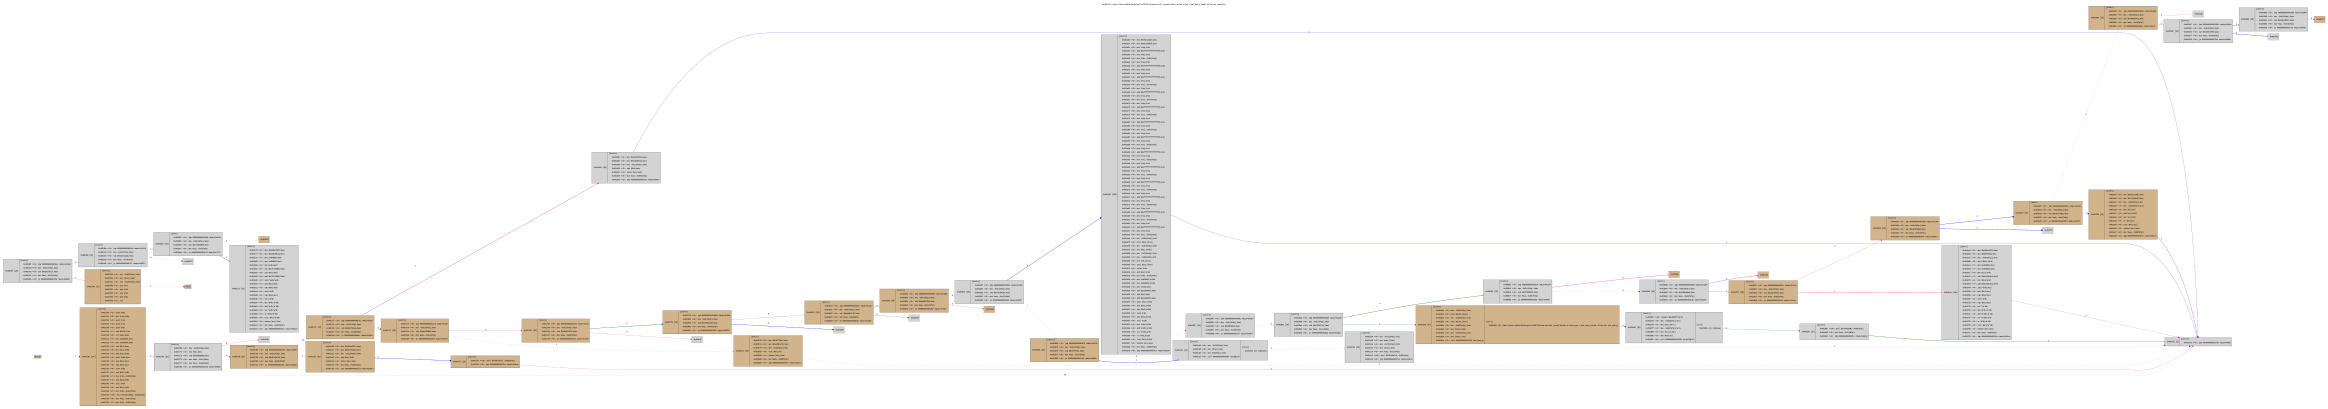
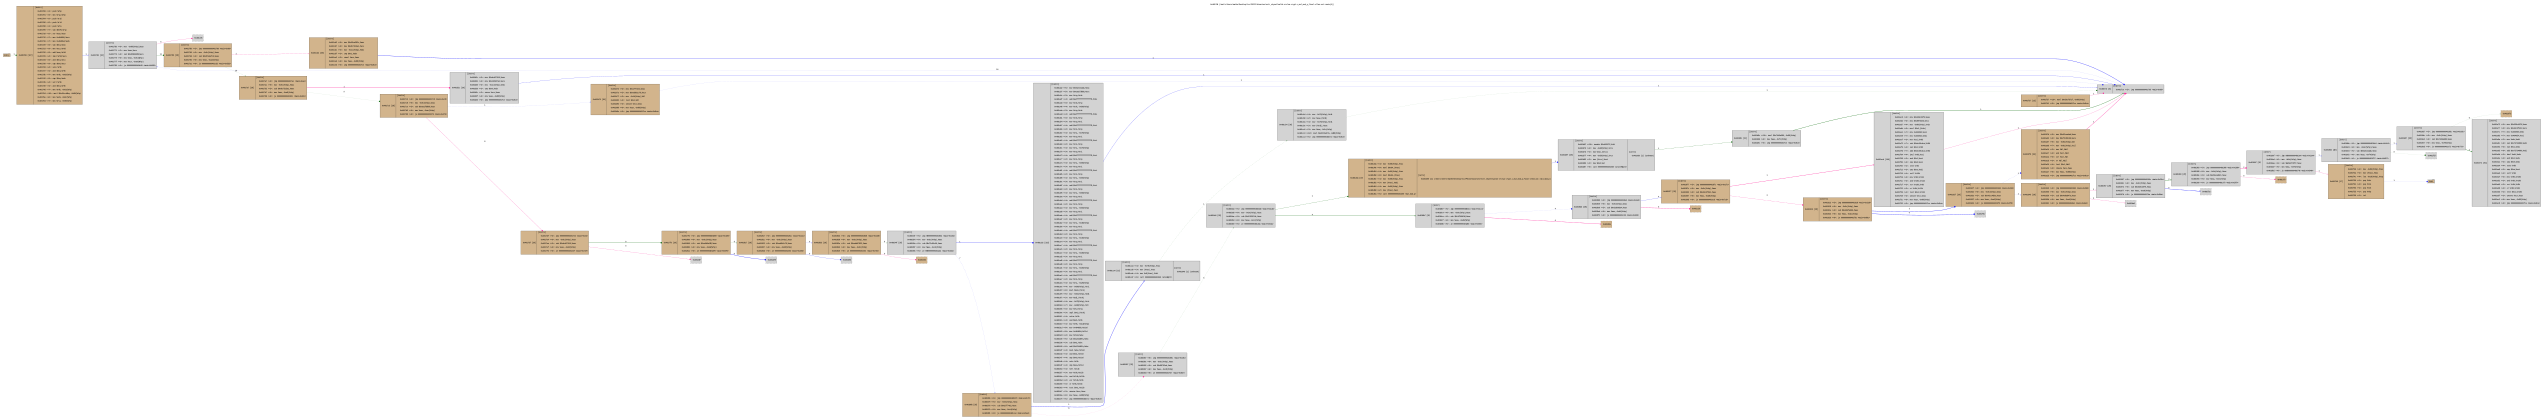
edge "0x401983 [28]" -> "0x40199f [28]": added, label "2"
edge "0x401cd2 [30]" -> "0x401f37 [15]": now "0x401cd2 [30]" -> "0x401fce [5]"
